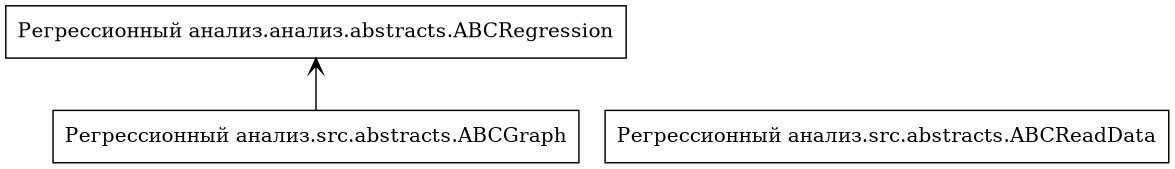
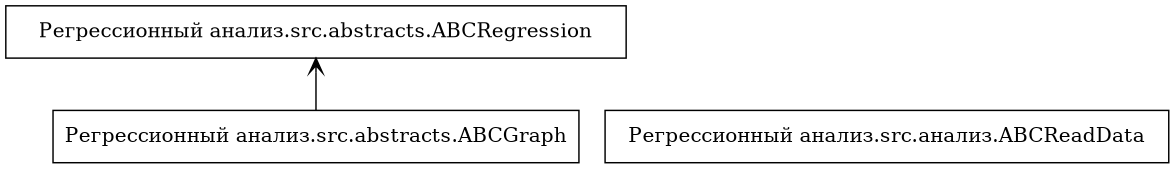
node "Регрессионный анализ.анализ.abstracts.ABCRegression": label "Регрессионный анализ.анализ.abstracts.ABCRegression" -> "Регрессионный анализ.src.abstracts.ABCRegression"
node "Регрессионный анализ.src.abstracts.ABCReadData": label "Регрессионный анализ.src.abstracts.ABCReadData" -> "Регрессионный анализ.src.анализ.ABCReadData"
